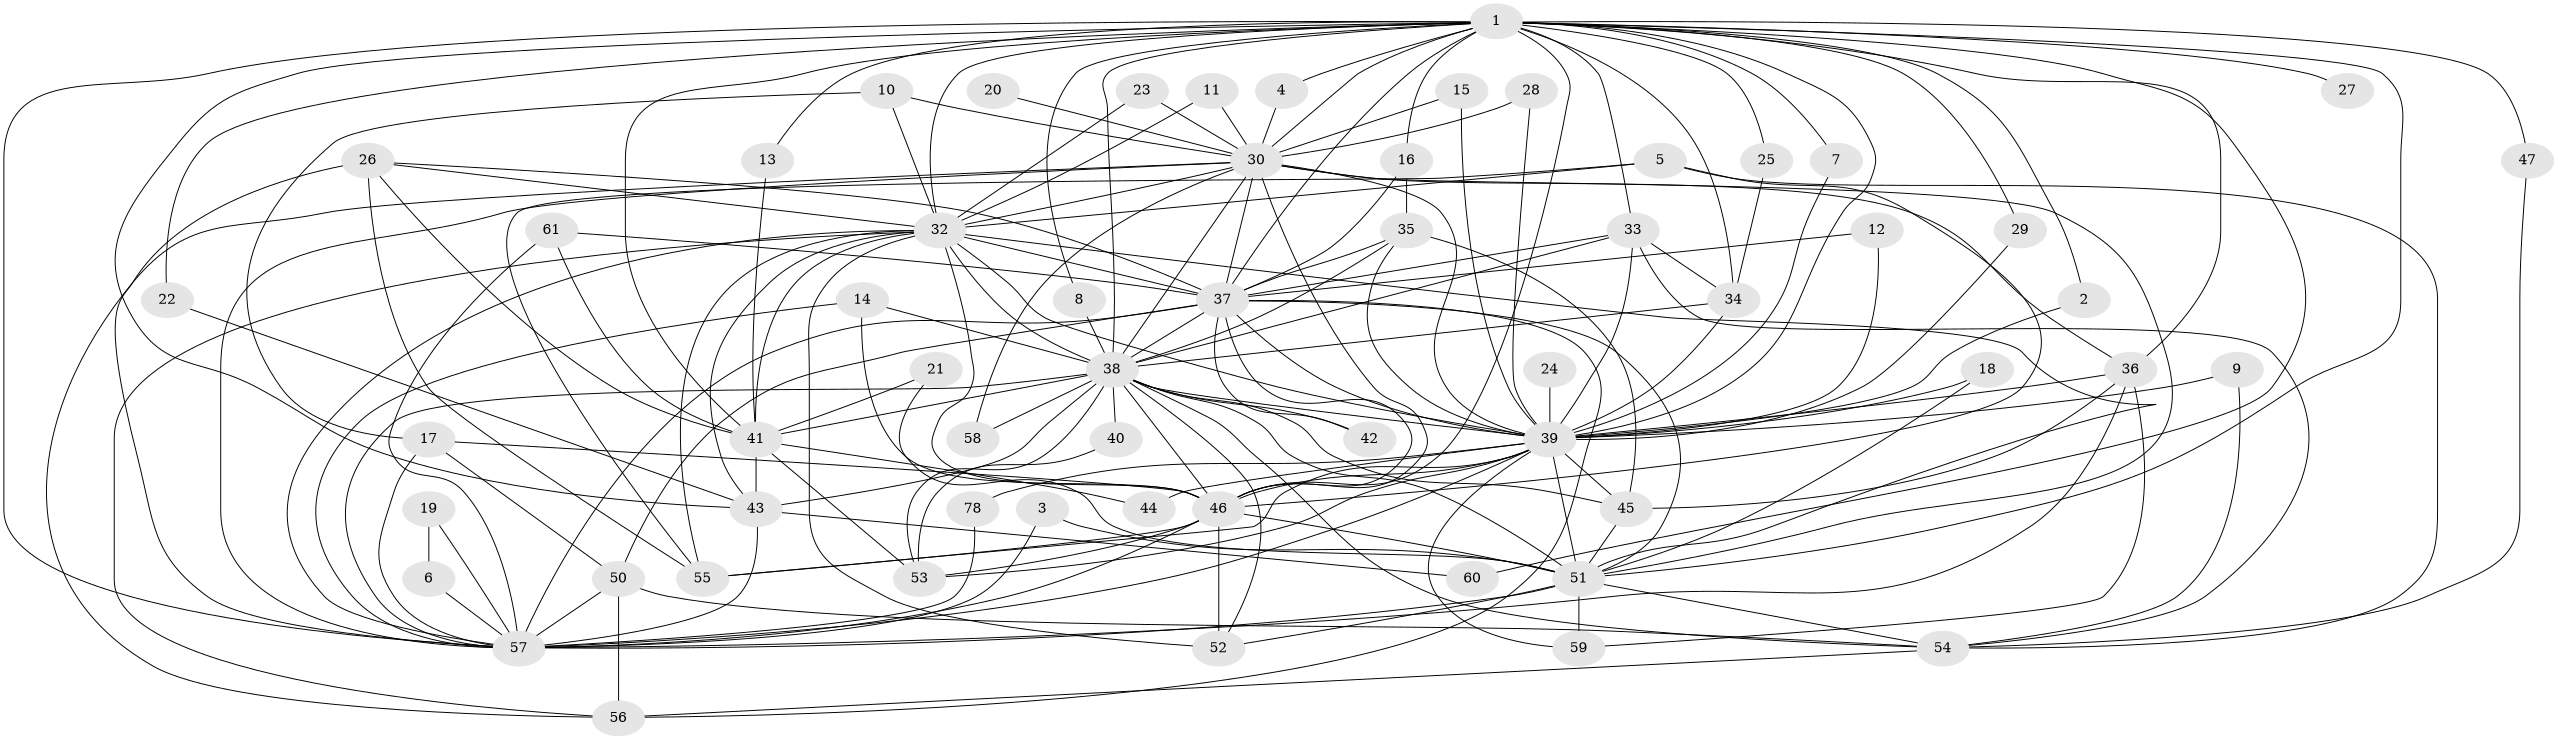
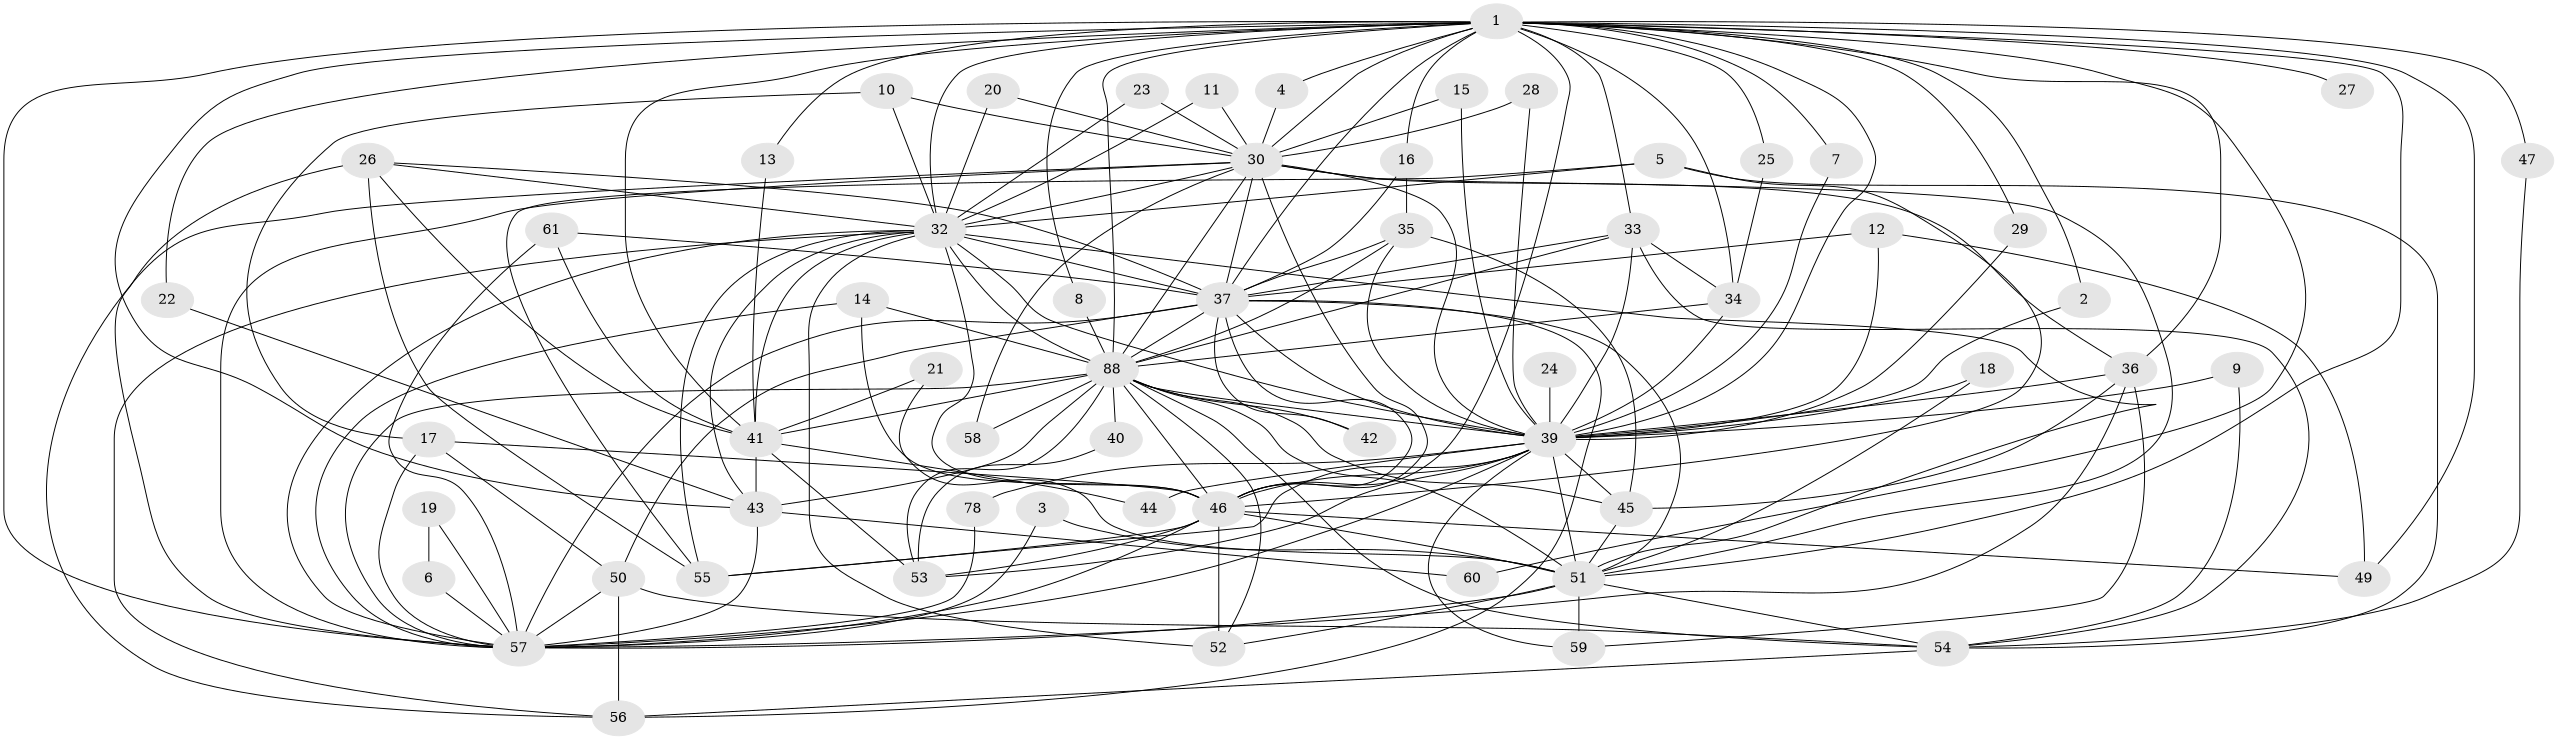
edge "20" -- "32": added
node "38": label "38" -> "88"
node "49": added
